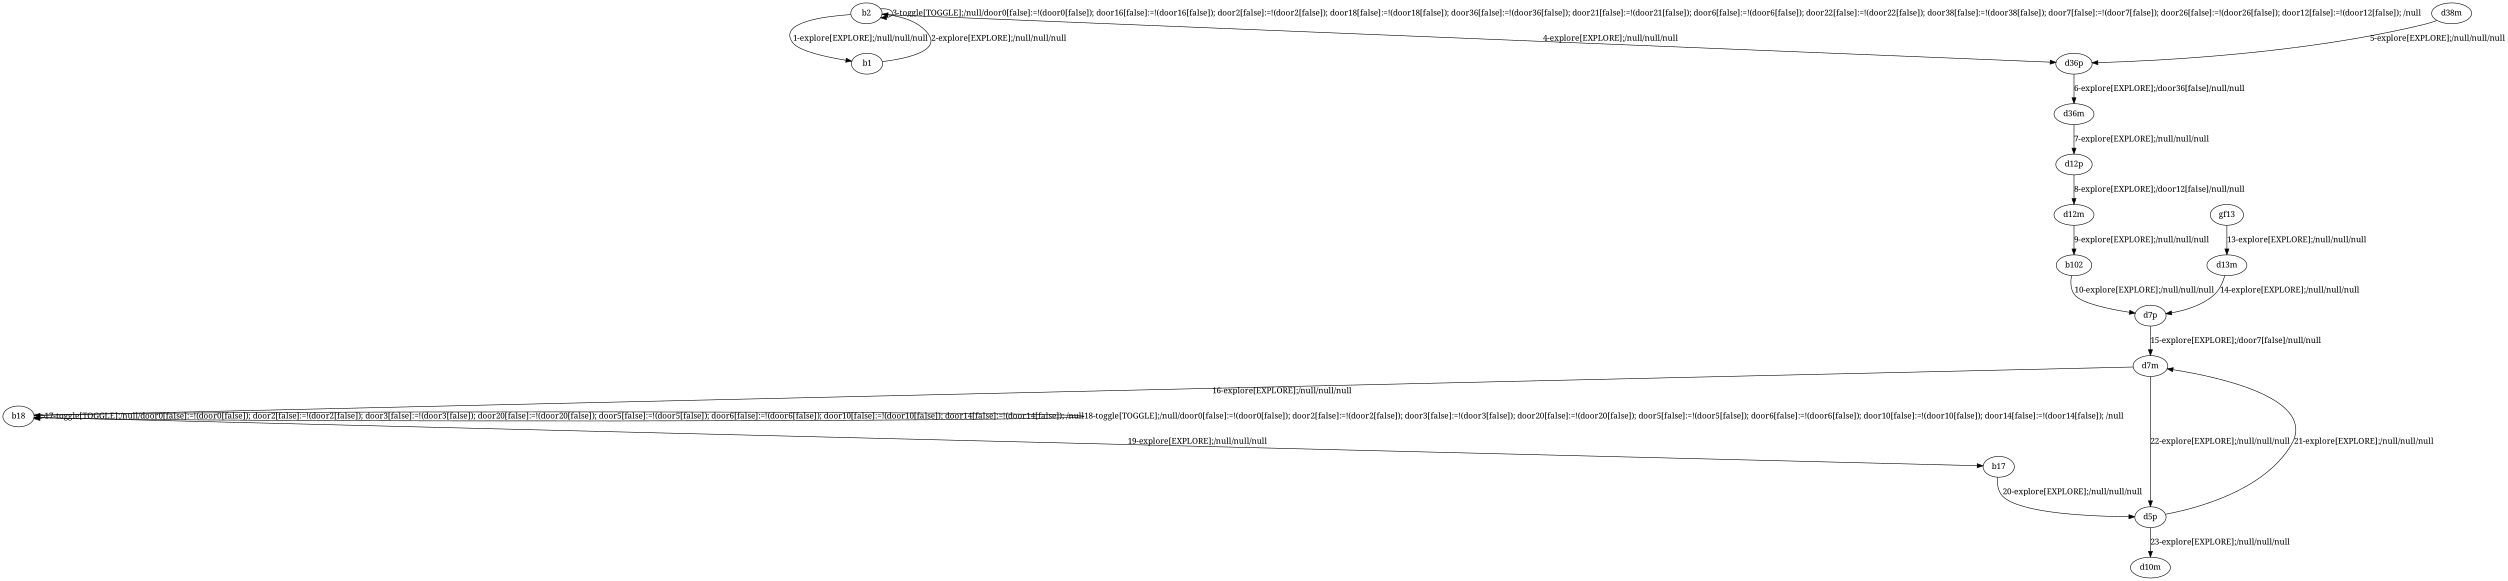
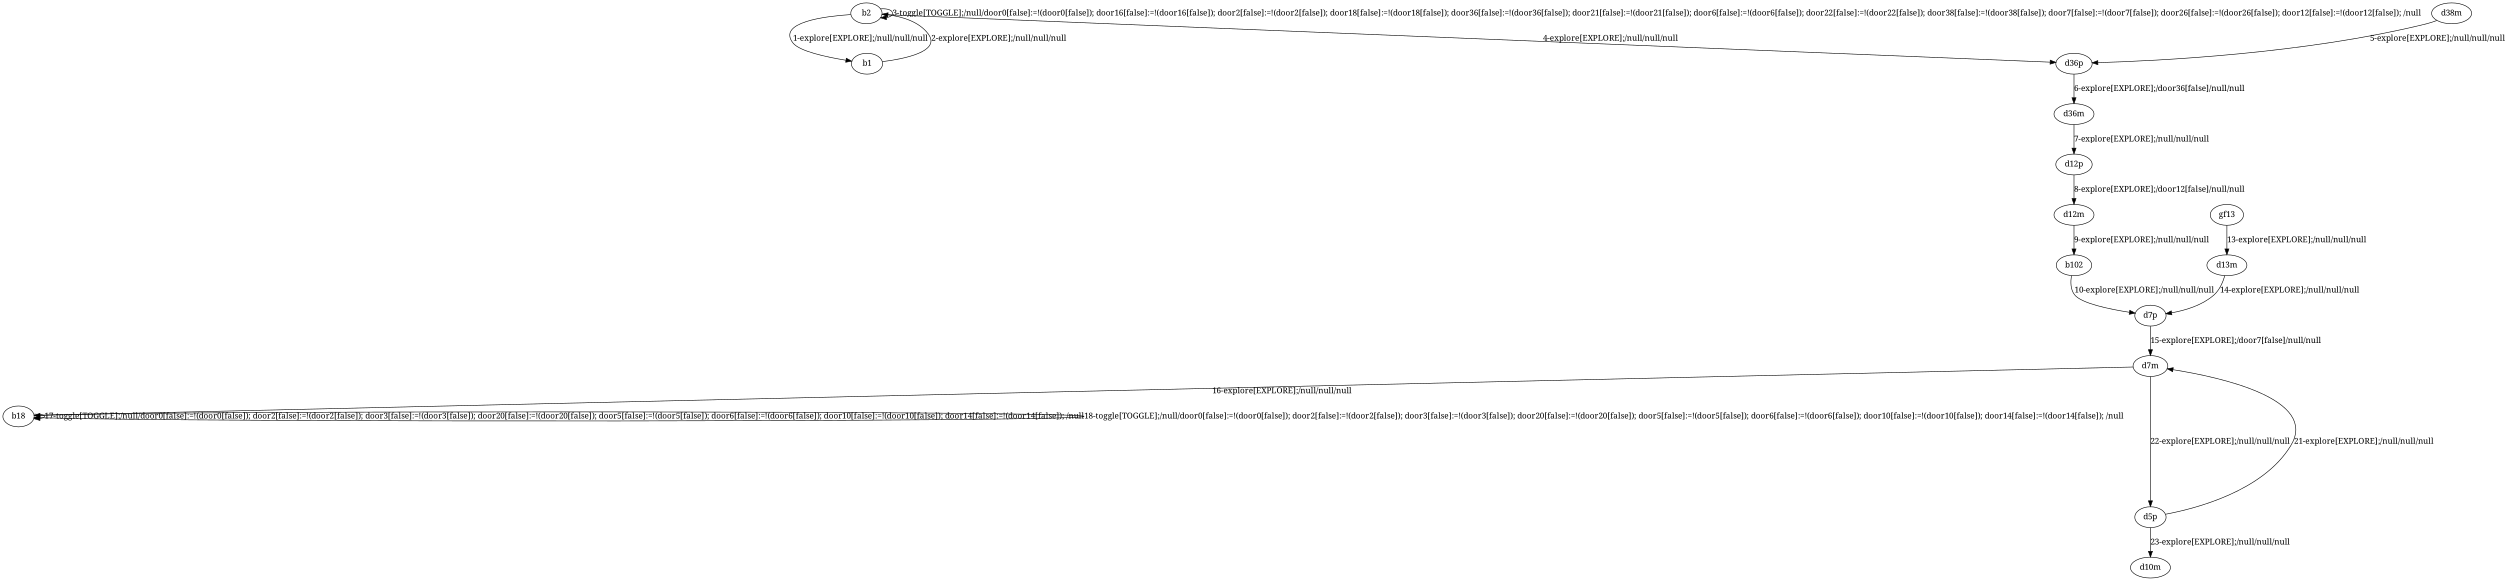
node "b17": removed
